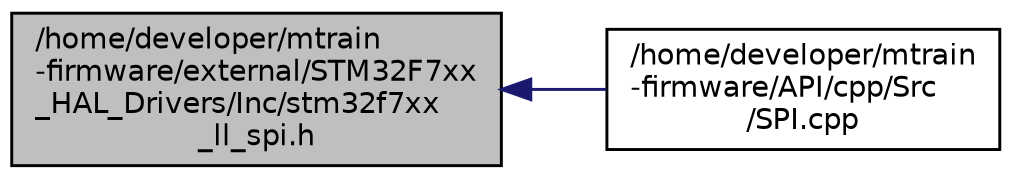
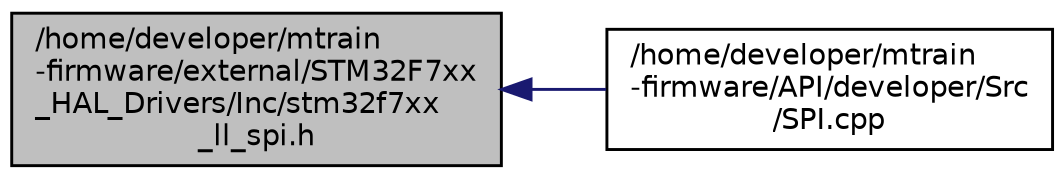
node "/home/developer/mtrain -firmware/API/cpp/Src /SPI.cpp": label "/home/developer/mtrain -firmware/API/cpp/Src /SPI.cpp" -> "/home/developer/mtrain -firmware/API/developer/Src /SPI.cpp"
